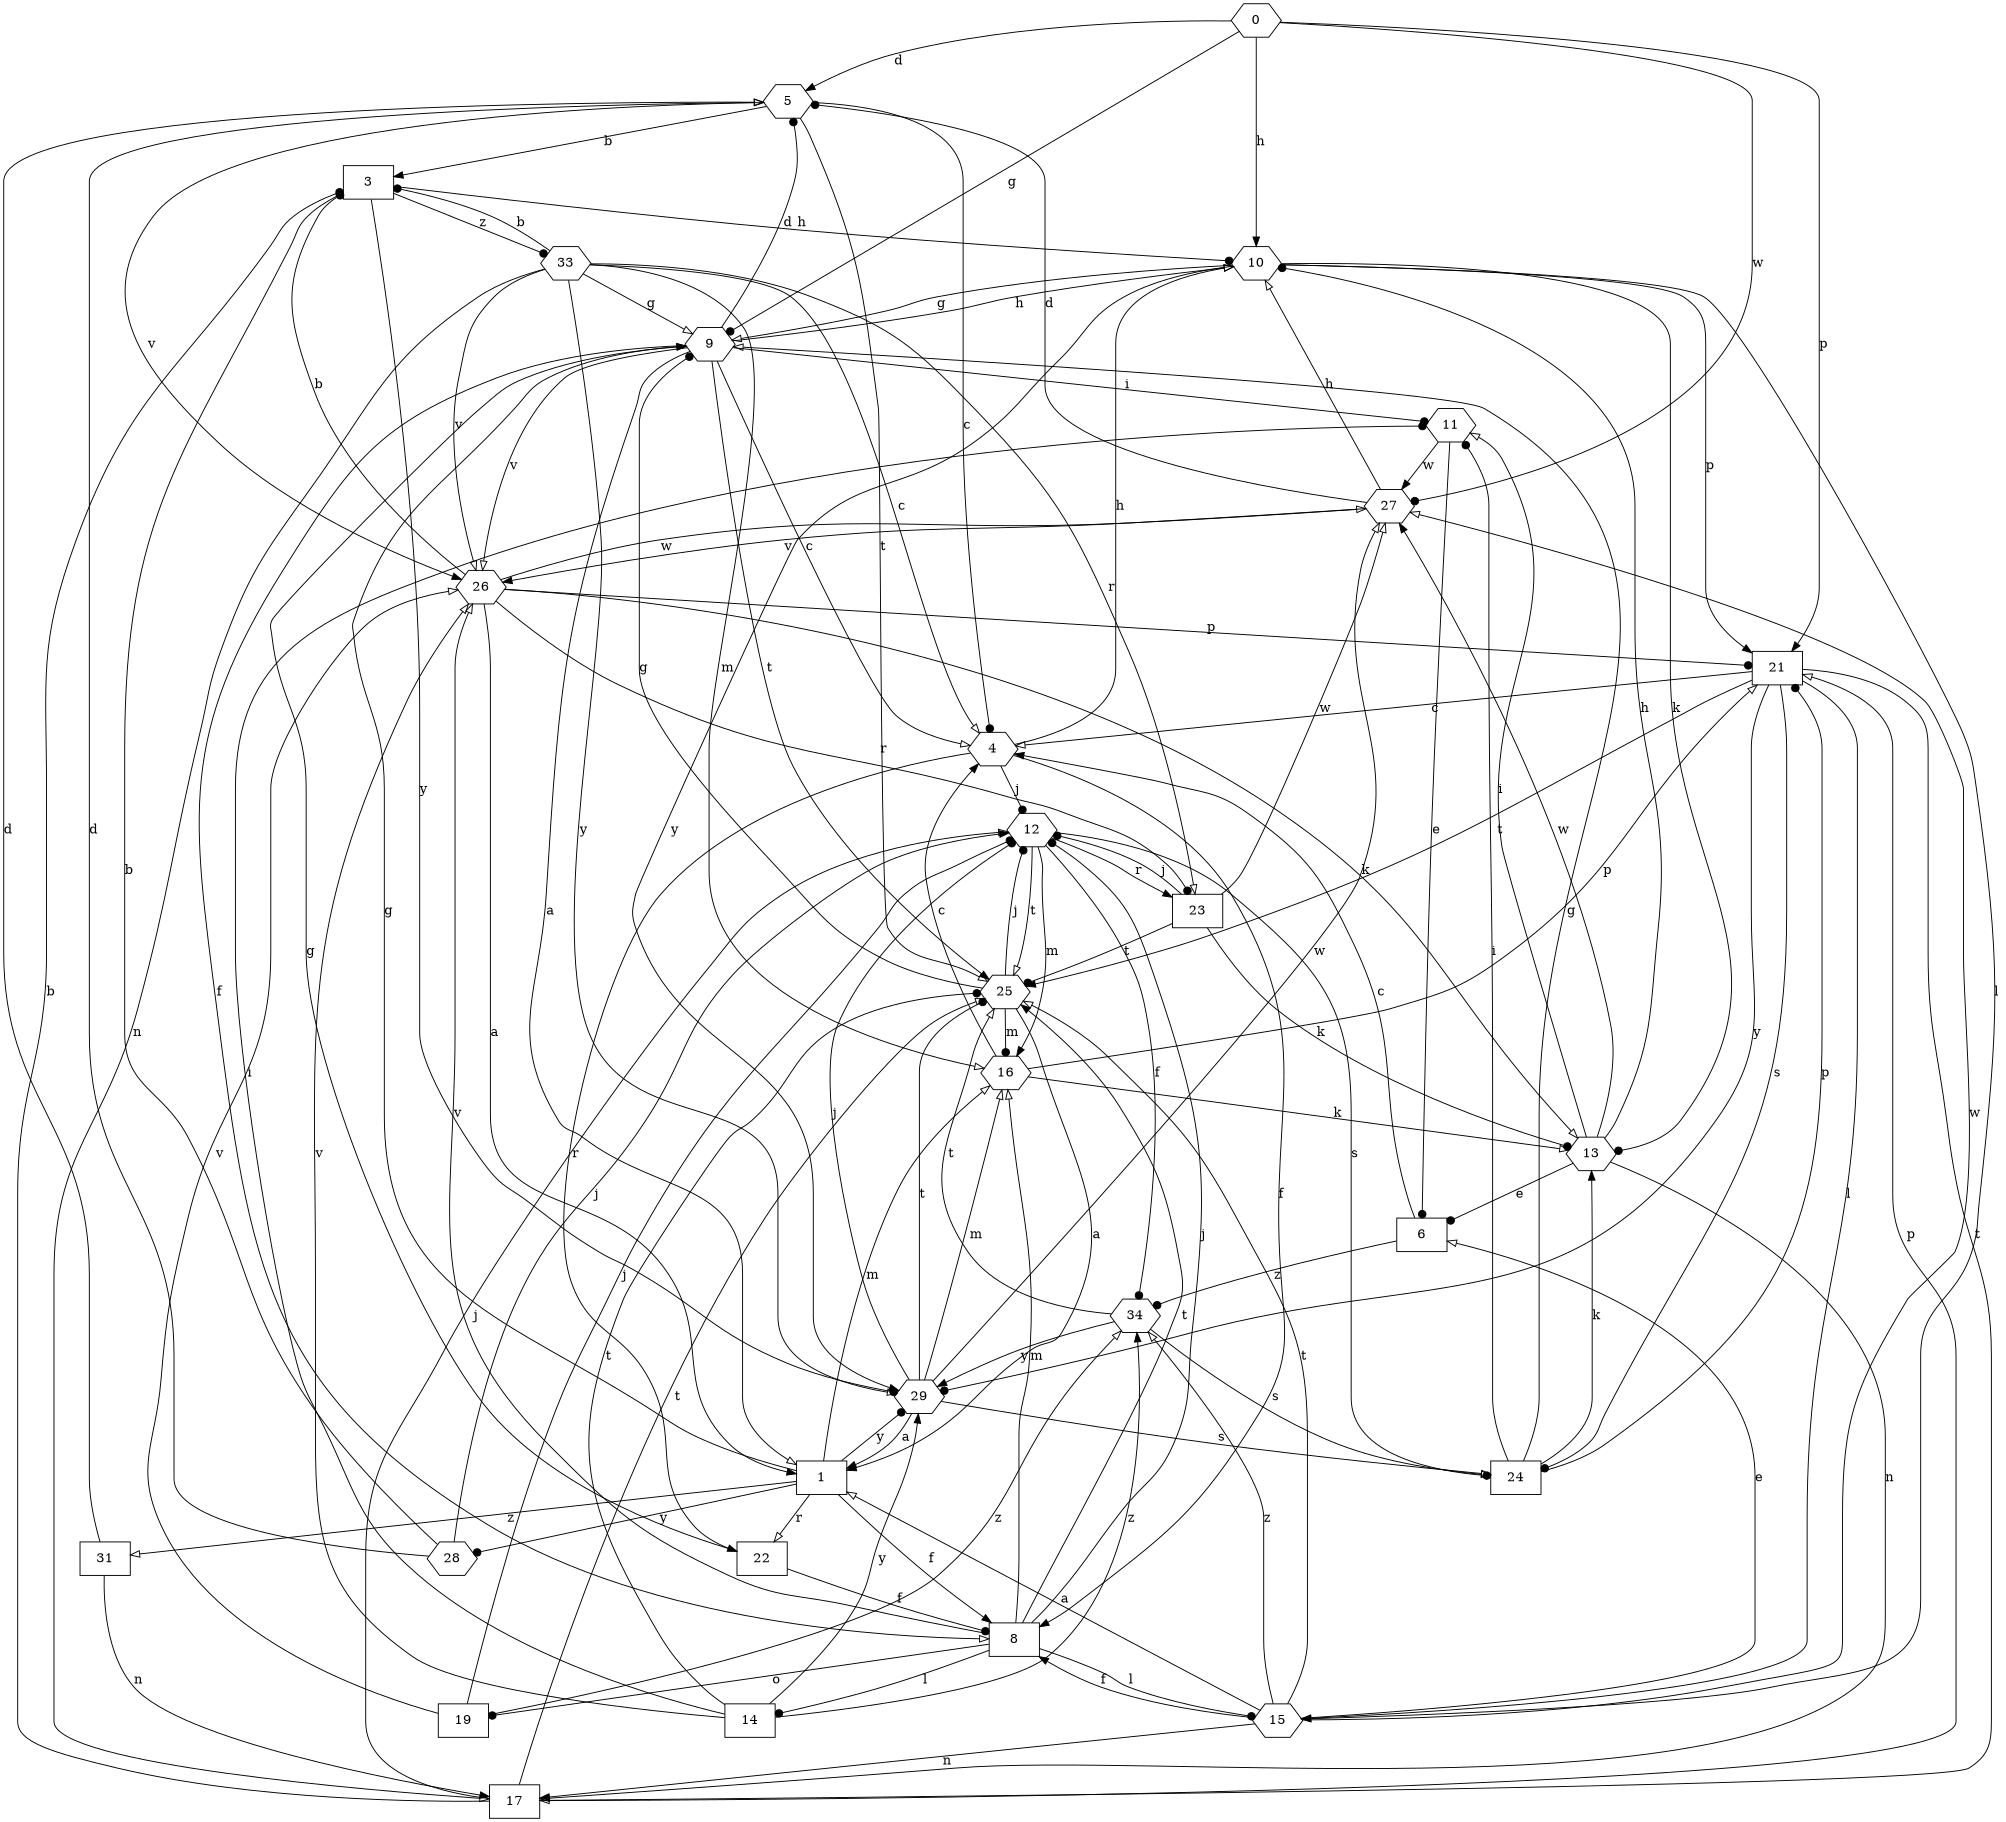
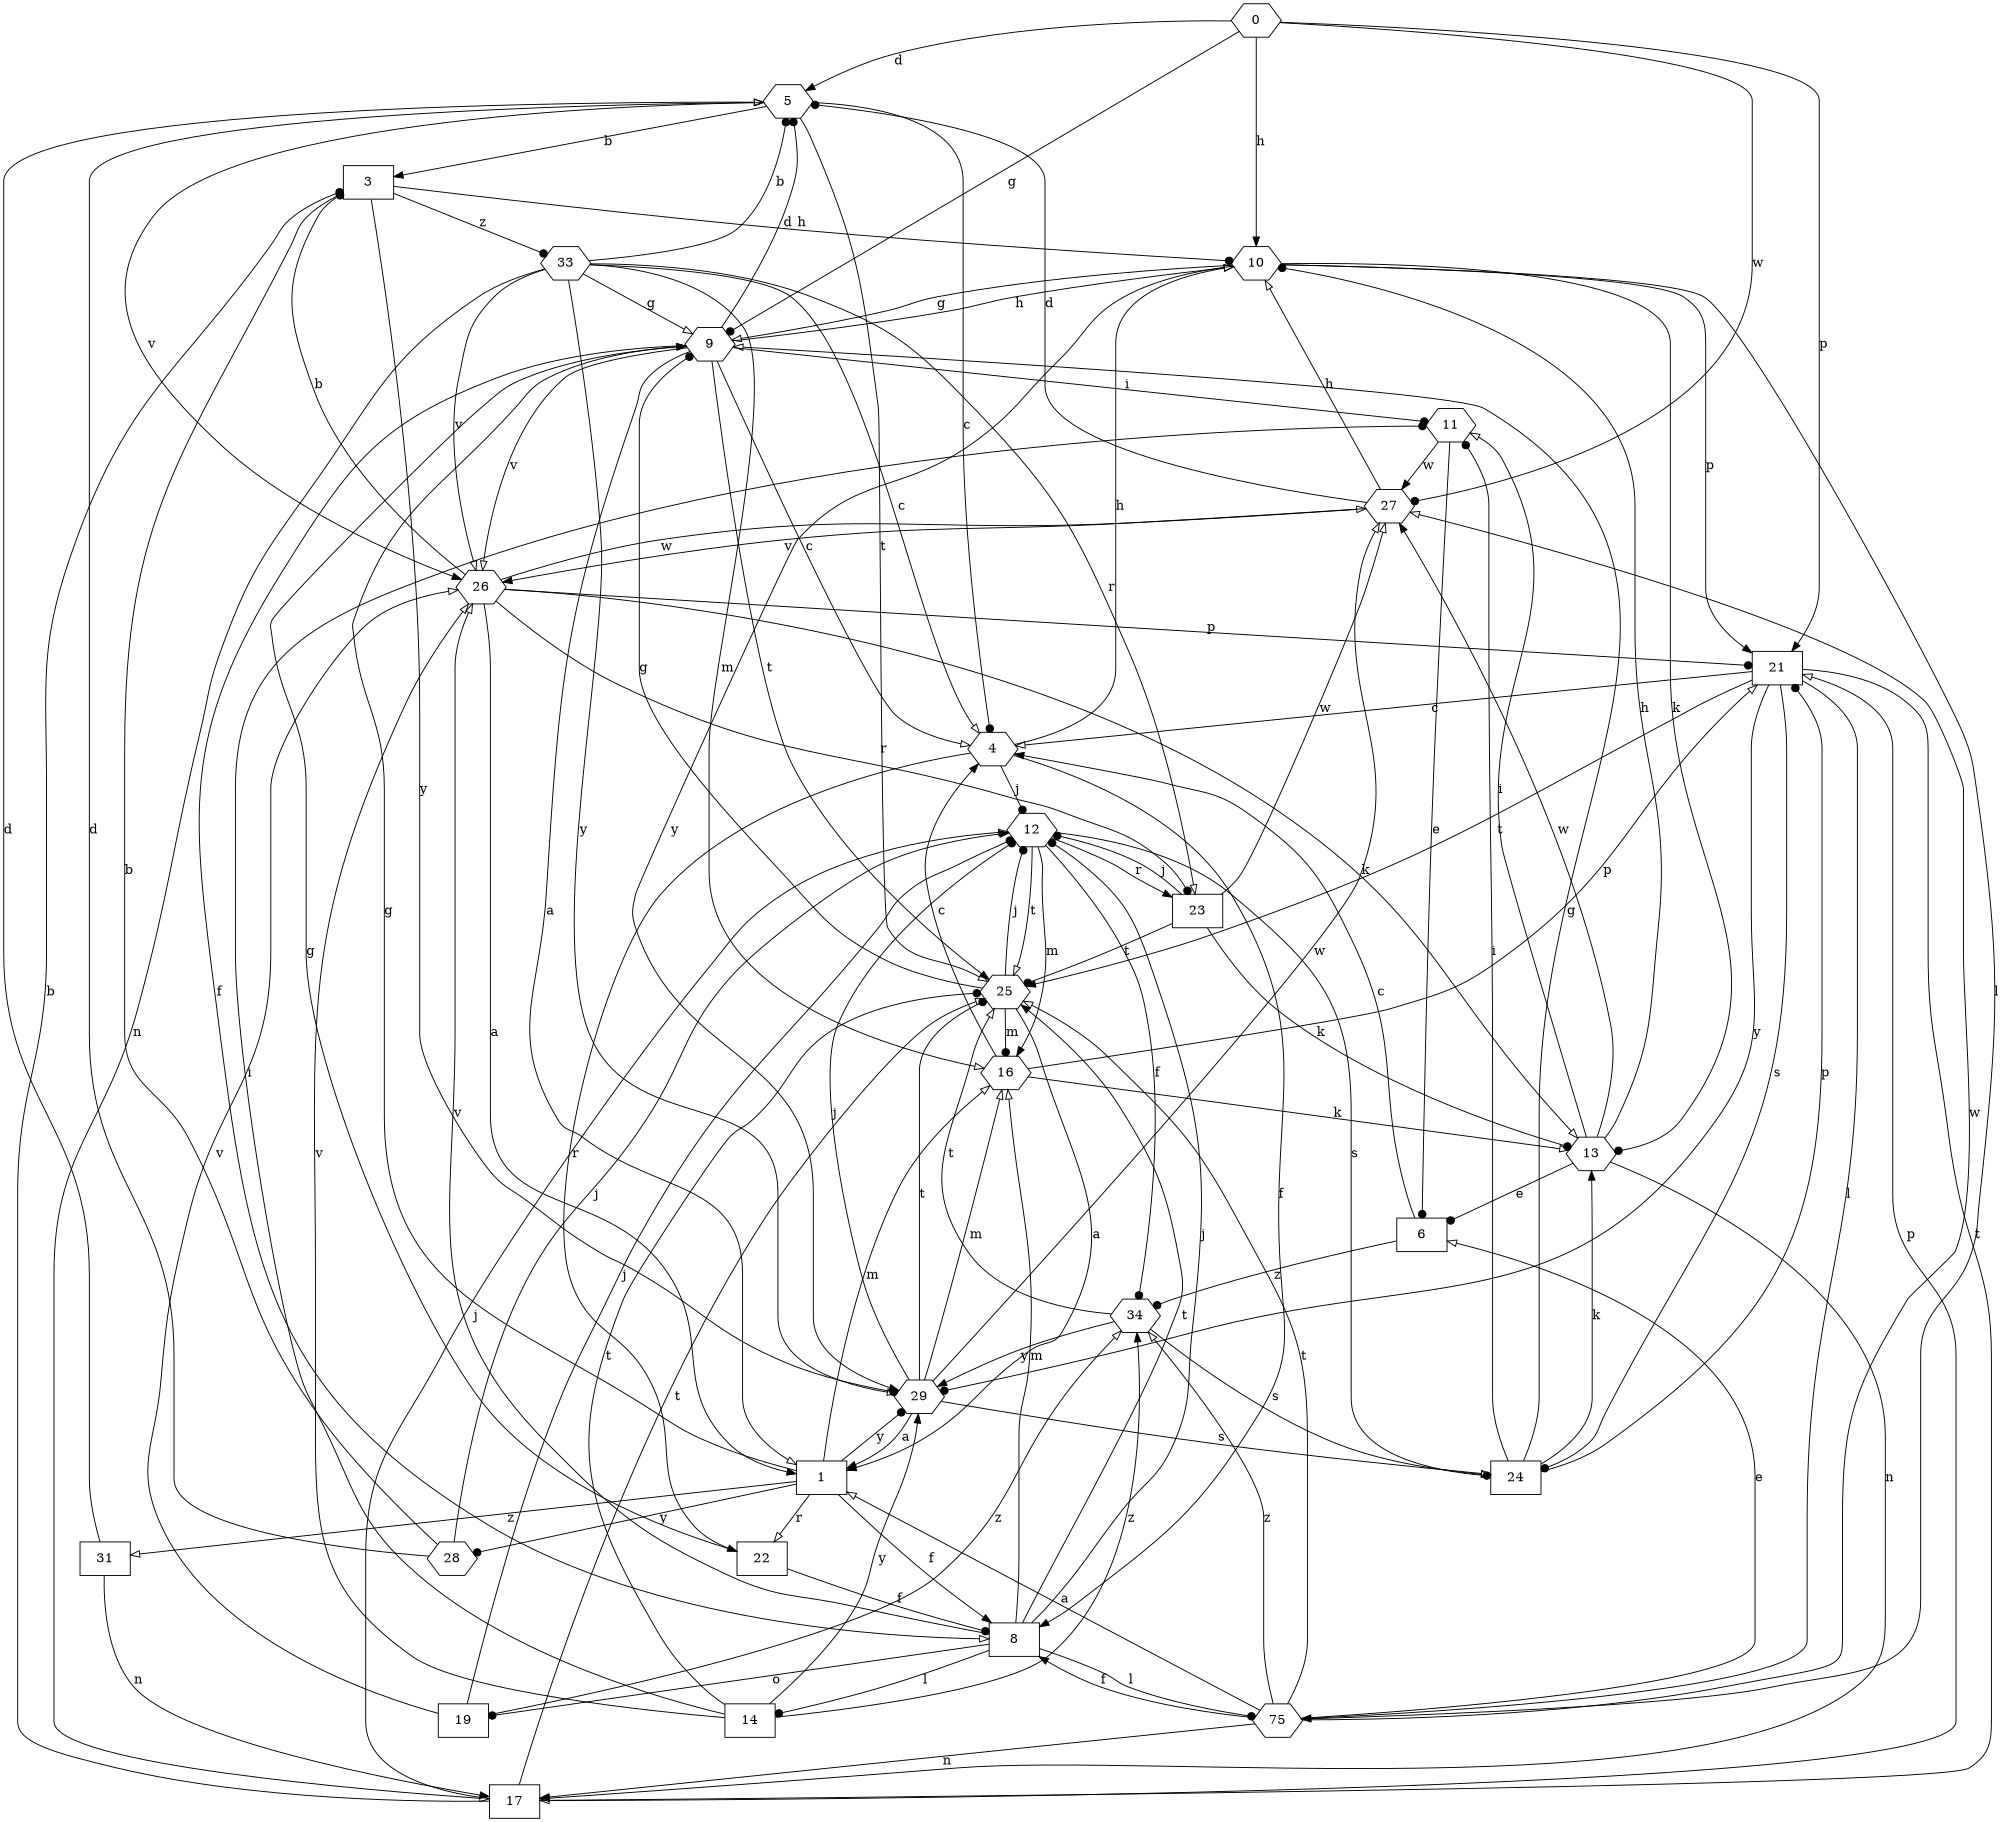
edge "33" -> "3": now "33" -> "5"
node "15": label "15" -> "75"
